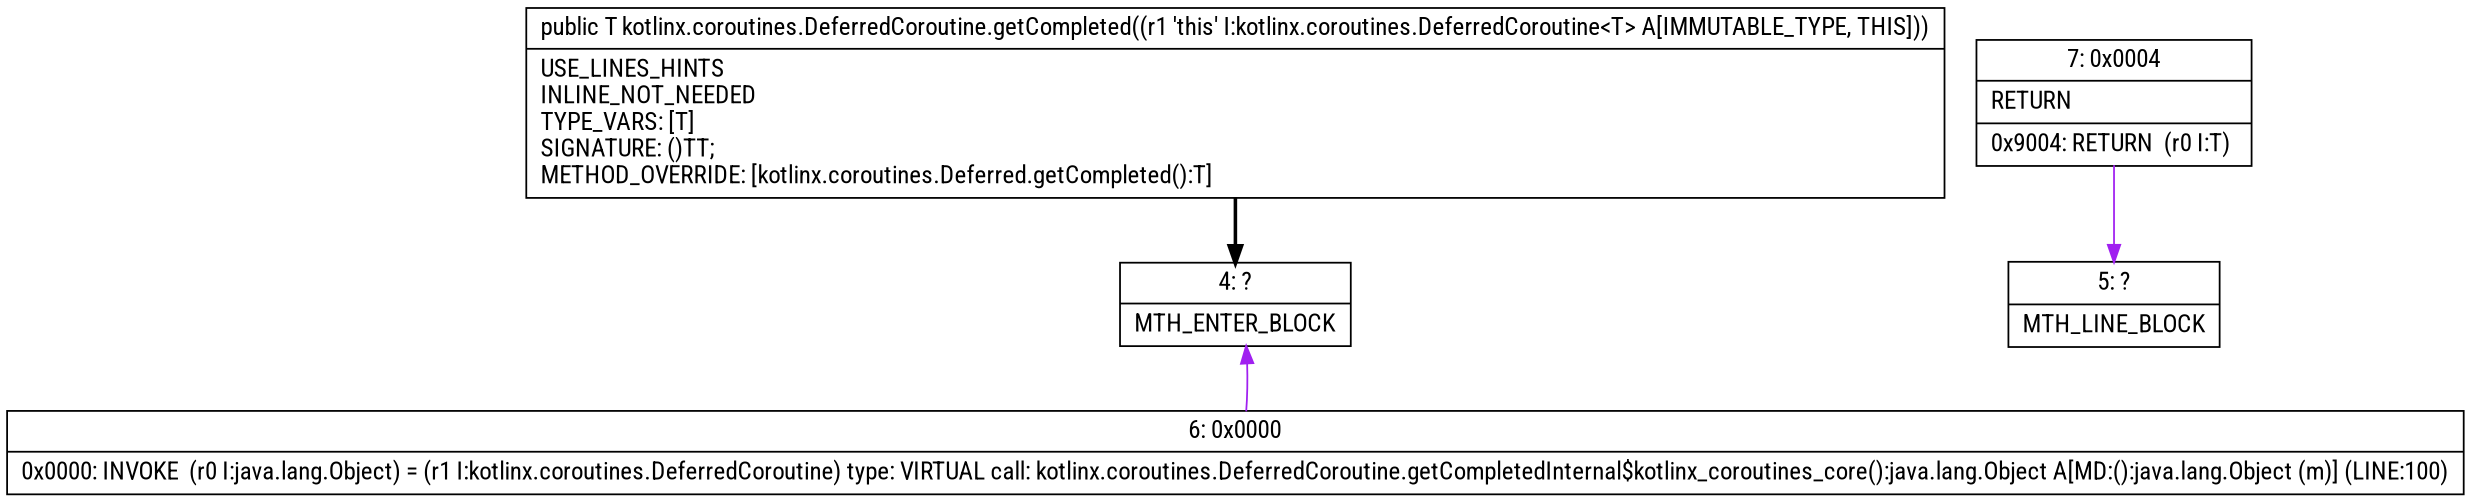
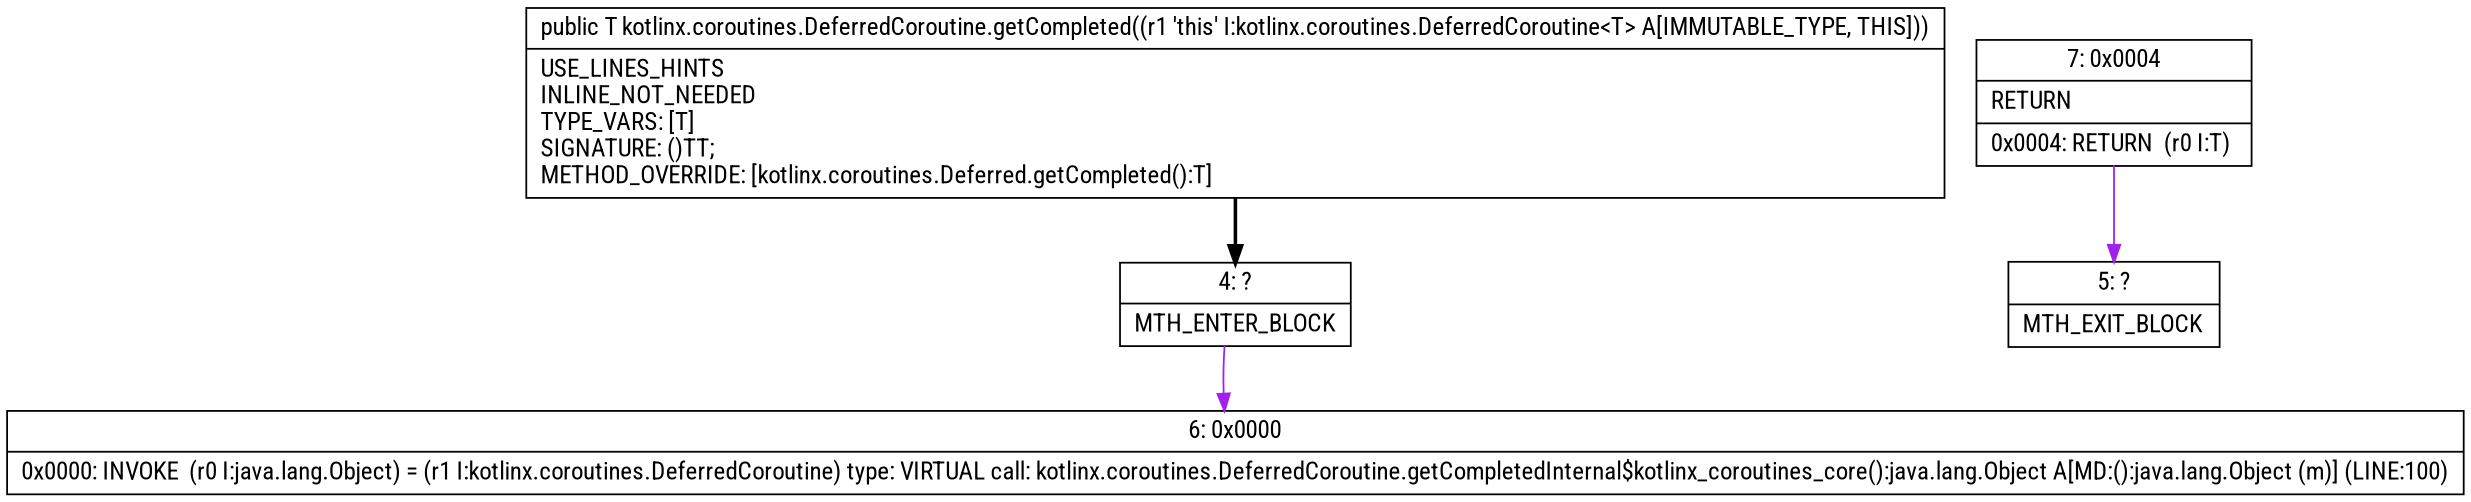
node "7: 0x0004": text "0x9004: RETURN  (r0 I:T)" -> "0x0004: RETURN  (r0 I:T)"
node "5: ?": text "MTH_LINE_BLOCK" -> "MTH_EXIT_BLOCK"
edge "6: 0x0000" -> "4: ?": reversed
